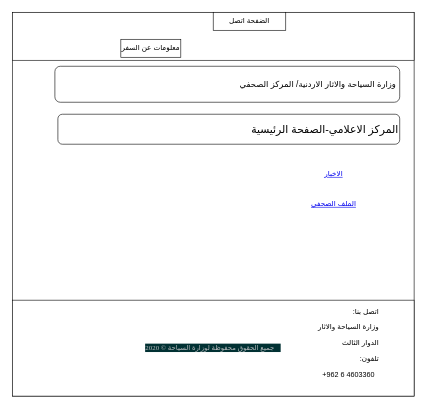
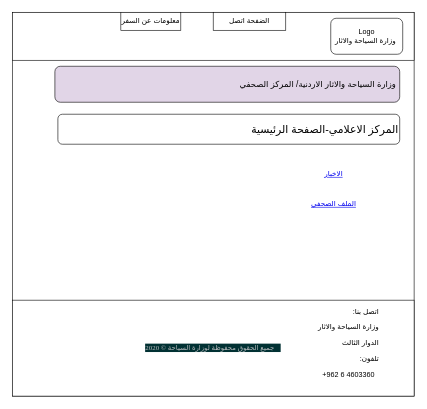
node "Logo وزارة السياحة والاثار": added
node "معلومات عن السفر": moved (151, 48) -> (151, 21)
node "وزارة السياحة والاثار الاردنية/ المركز الصحفي": fillcolor #ffffff -> #e1d5e7
